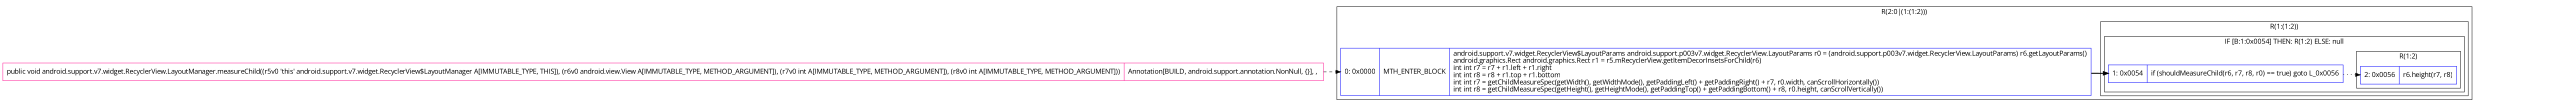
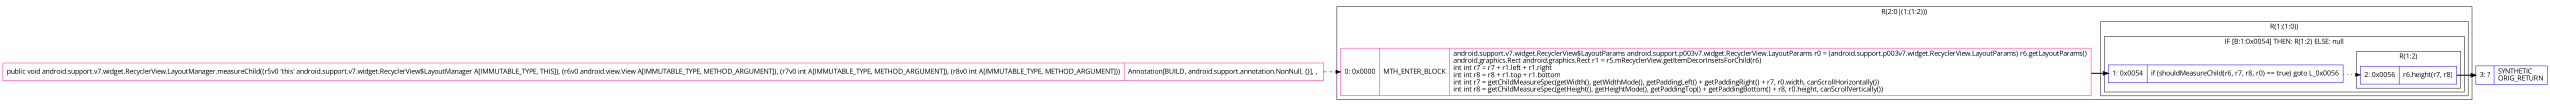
cluster "R(1:(1:2))": label "R(1:(1:2))" -> "R(1:(1:0))"
node "0: 0x0000": color blue -> deeppink
node "3: ?": added
